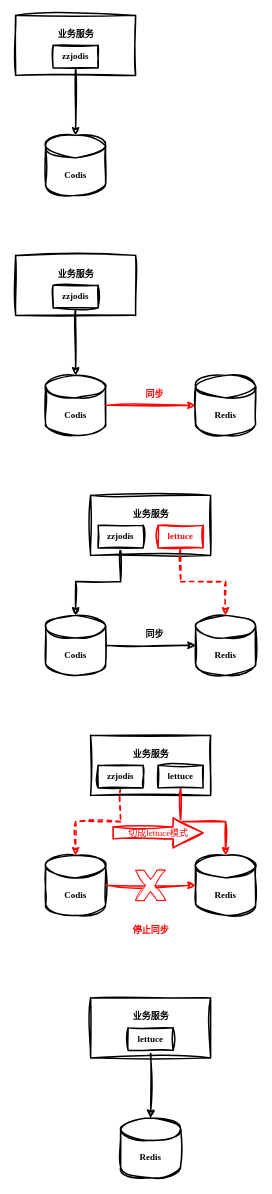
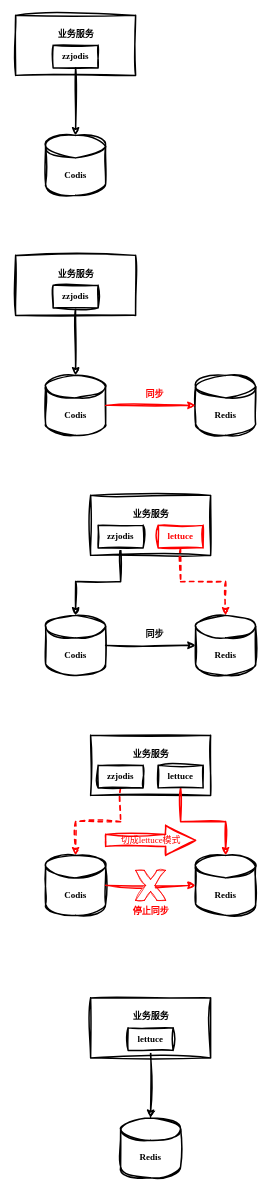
node "切成lettuce模式": moved (158, 833) -> (150, 840)
node "停止同步": moved (150, 930) -> (150, 912)
